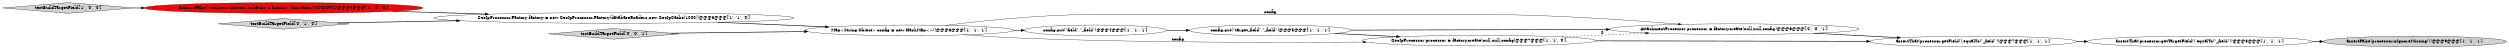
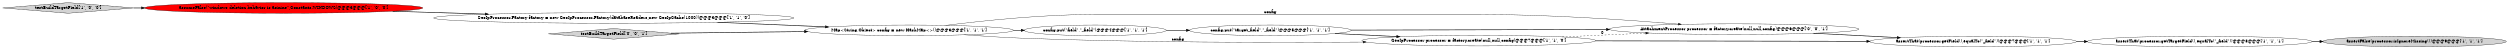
node "testBuildTargetField['0', '1', '0']": removed
